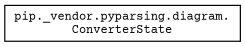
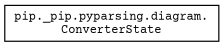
node "pip._vendor.pyparsing.diagram. ConverterState": label "pip._vendor.pyparsing.diagram. ConverterState" -> "pip._pip.pyparsing.diagram. ConverterState"
